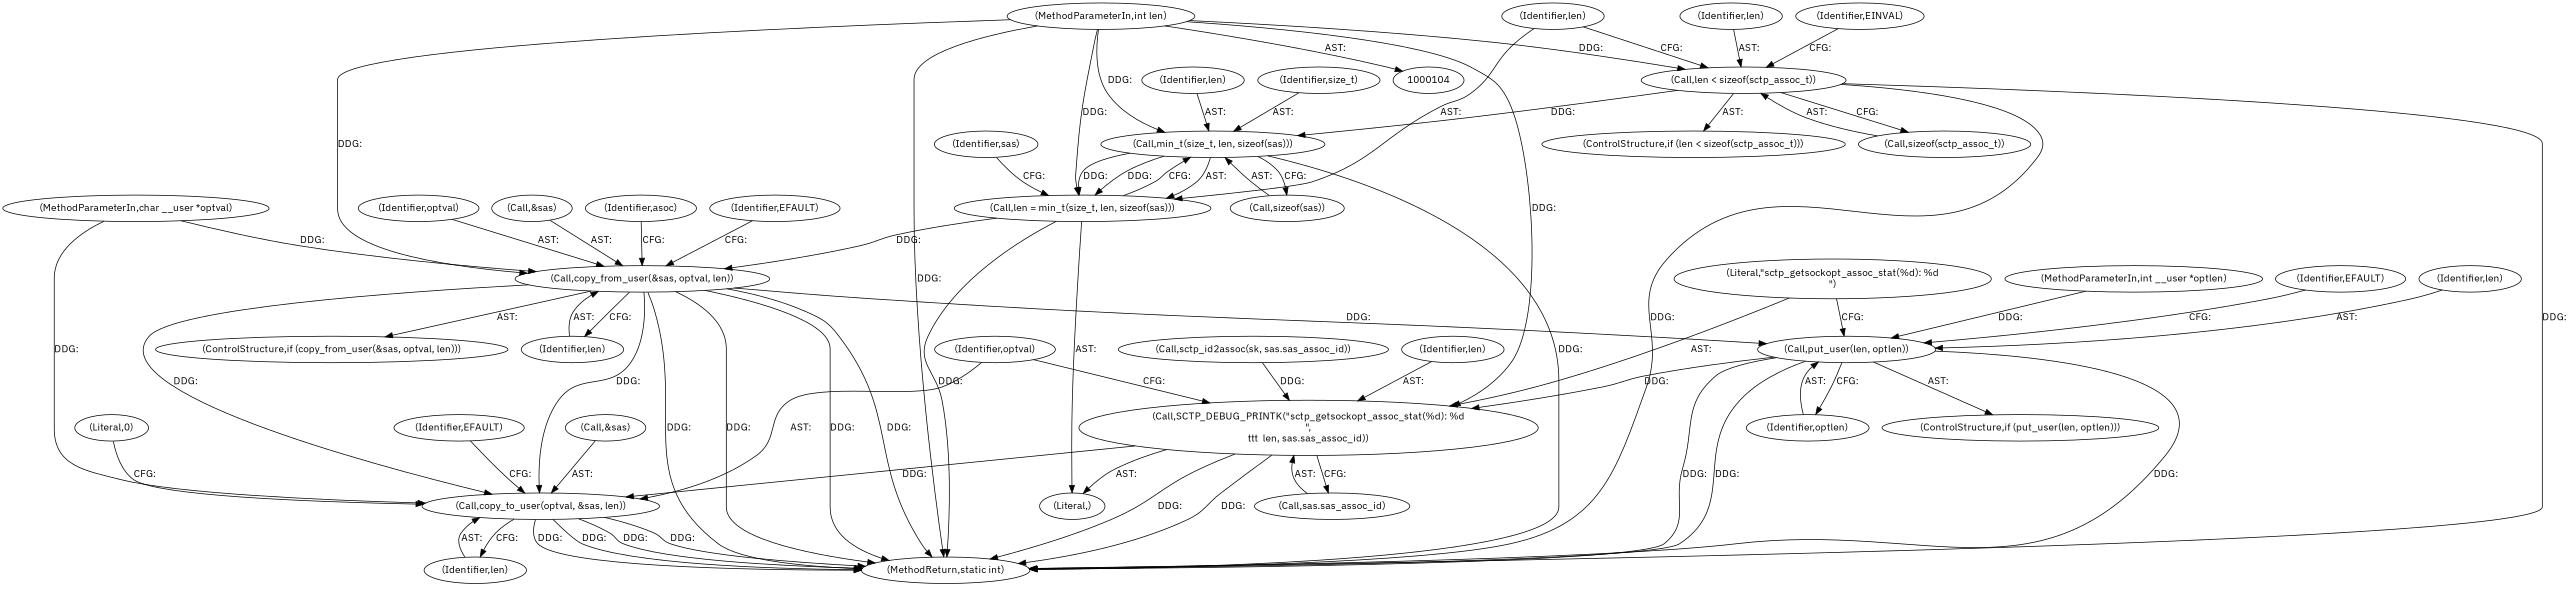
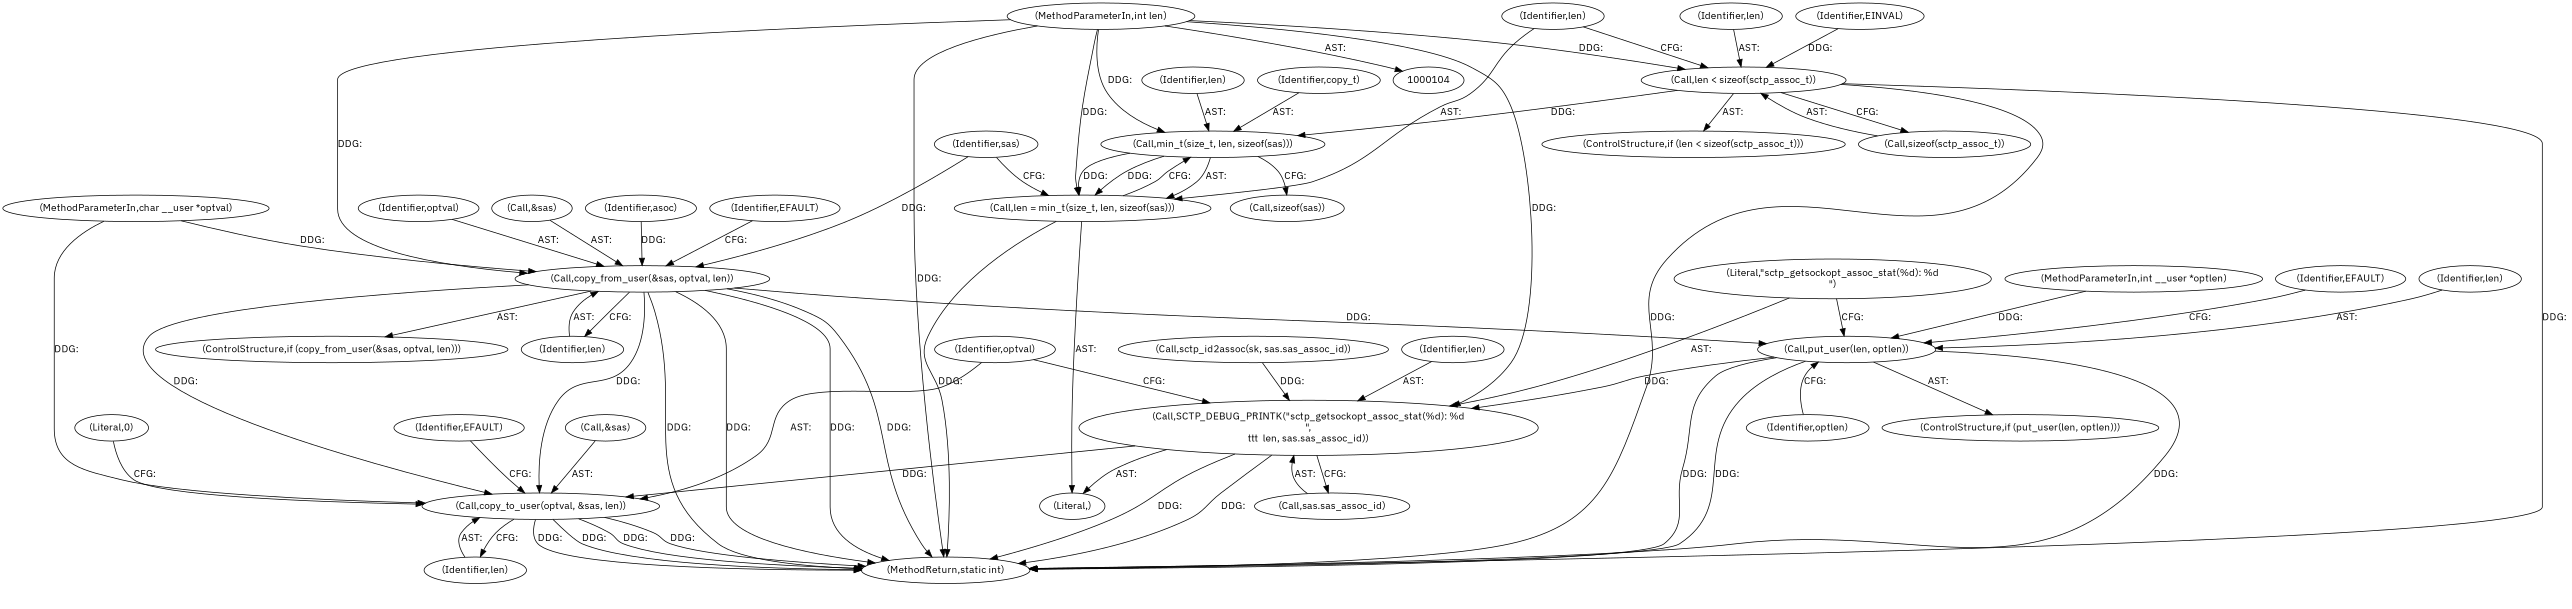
edge "(Identifier,EINVAL)" -> "(Call,len < sizeof(sctp_assoc_t))": label "CFG: " -> "DDG: "
node "(Identifier,size_t)": label "(Identifier,size_t)" -> "(Identifier,copy_t)"
edge "(Call,sizeof(sas))" -> "(Call,min_t(size_t, len, sizeof(sas)))": removed, label "AST:"
edge "(Identifier,asoc)" -> "(Call,copy_from_user(&sas, optval, len))": label "CFG: " -> "DDG: "
edge "(Call,len = min_t(size_t, len, sizeof(sas)))" -> "(Call,copy_from_user(&sas, optval, len))": now "(Identifier,sas)" -> "(Call,copy_from_user(&sas, optval, len))"
edge "(Identifier,optlen)" -> "(Call,put_user(len, optlen))": label "AST: " -> "CFG: "
edge "(Call,put_user(len, optlen))" -> "(Identifier,optlen)": removed, label "CFG:"
edge "(Call,min_t(size_t, len, sizeof(sas)))" -> "(MethodReturn,static int)": removed, label "DDG:"
